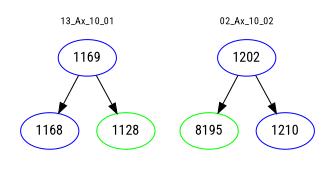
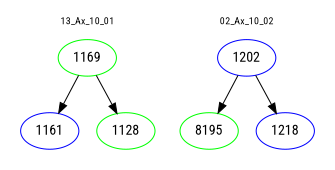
node "1169": color blue -> green
node "1168": label "1168" -> "1161"
node "1210": label "1210" -> "1218"
